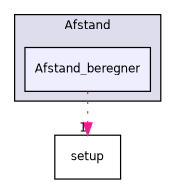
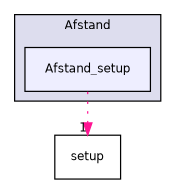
node "Afstand_beregner": label "Afstand_beregner" -> "Afstand_setup"
